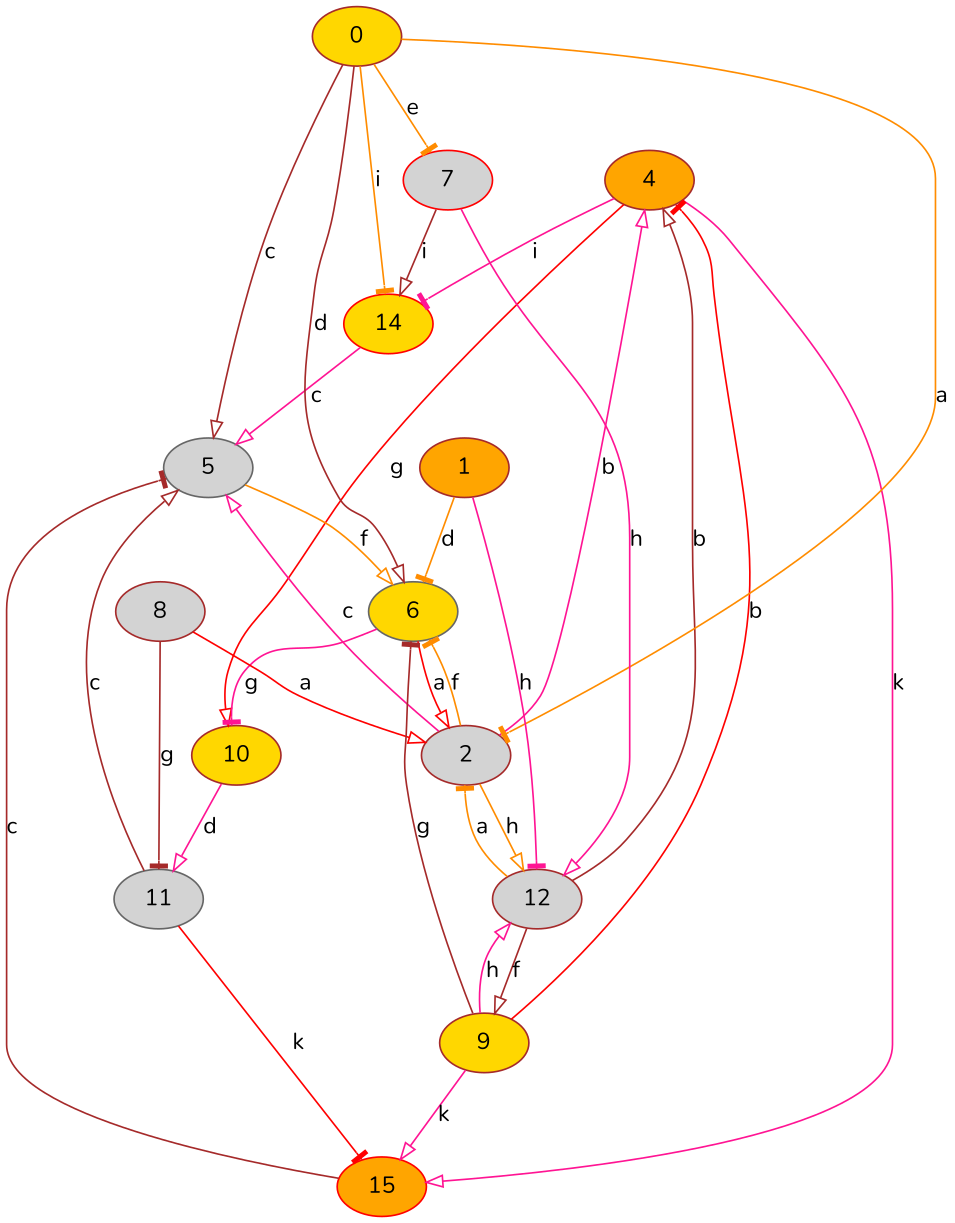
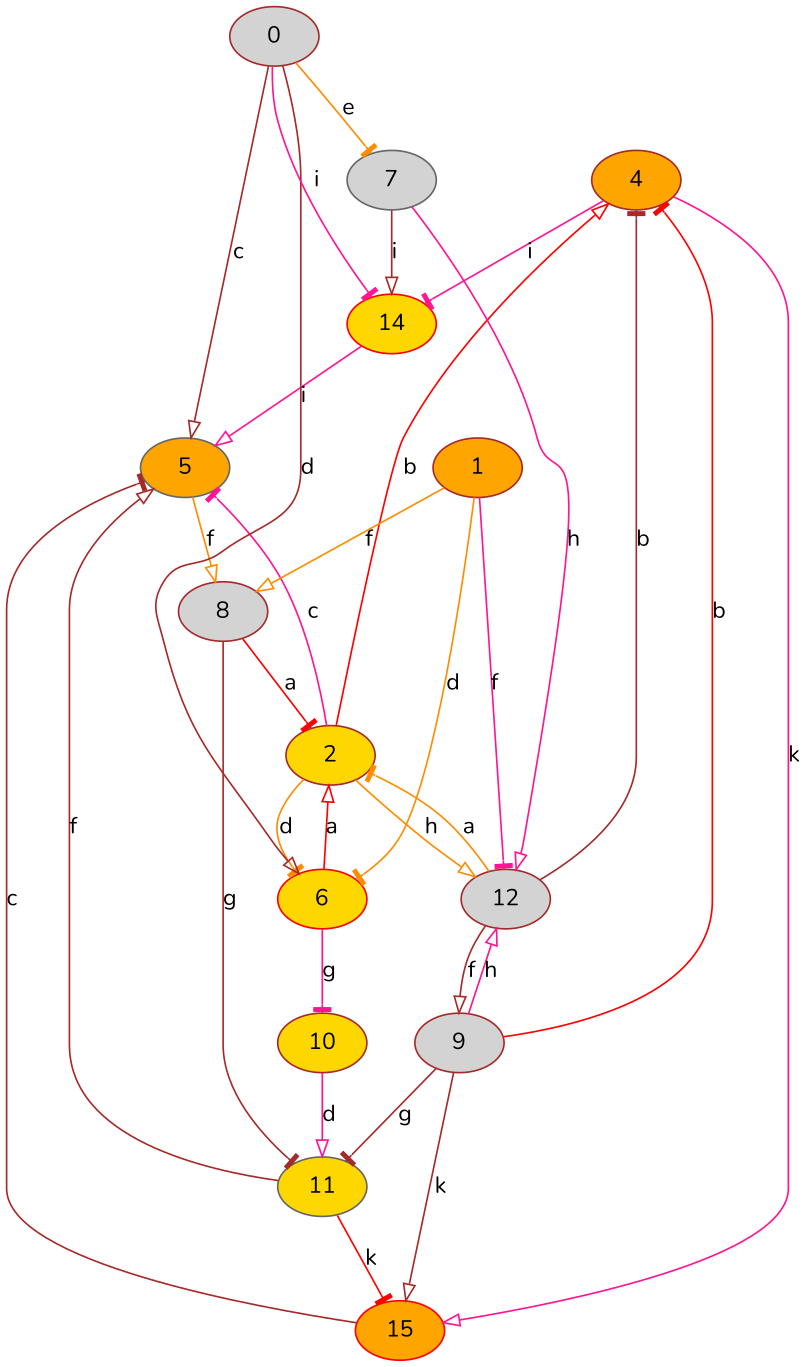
node "0": fillcolor gold -> lightgrey
edge "0" -> "14": color darkorange -> deeppink
node "7": color red -> gray40
edge "0" -> "2": removed, label "a"
edge "14" -> "5": label "c" -> "i"
edge "4" -> "10": removed, label "g"
node "5": fillcolor lightgrey -> orange
edge "2" -> "4": color deeppink -> red
edge "5" -> "6": now "5" -> "8"
edge "1" -> "8": added, label "f"
edge "12" -> "4": arrowhead onormal -> tee
node "6": color gray40 -> red
edge "2" -> "5": arrowhead onormal -> tee
edge "11" -> "5": label "c" -> "f"
edge "2" -> "6": label "f" -> "d"
edge "1" -> "12": label "h" -> "f"
edge "8" -> "2": arrowhead onormal -> tee
node "2": fillcolor lightgrey -> gold
edge "9" -> "6": now "9" -> "11"
node "11": fillcolor lightgrey -> gold
node "9": fillcolor gold -> lightgrey
edge "9" -> "15": color deeppink -> brown
